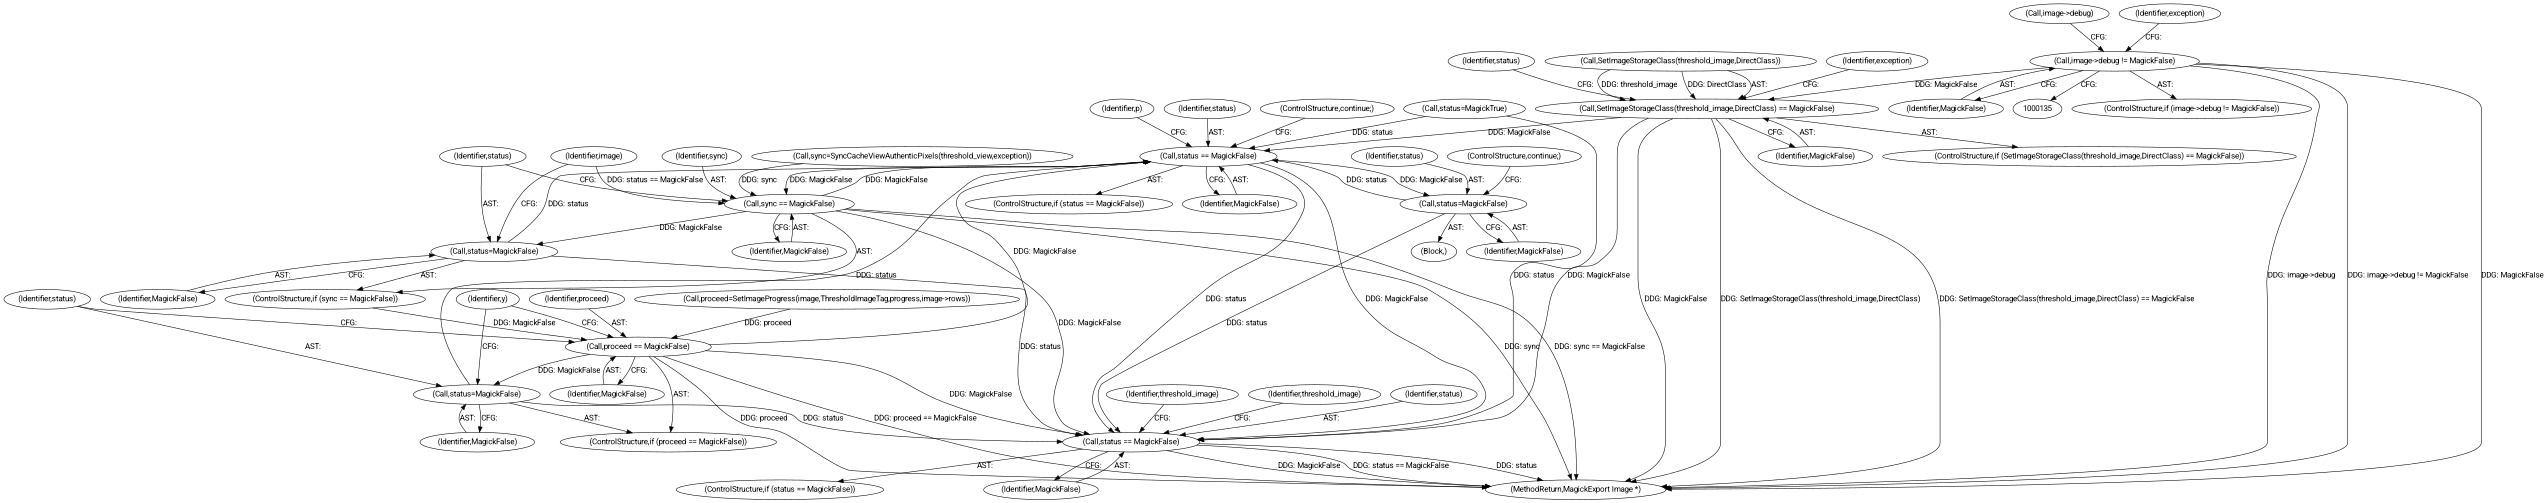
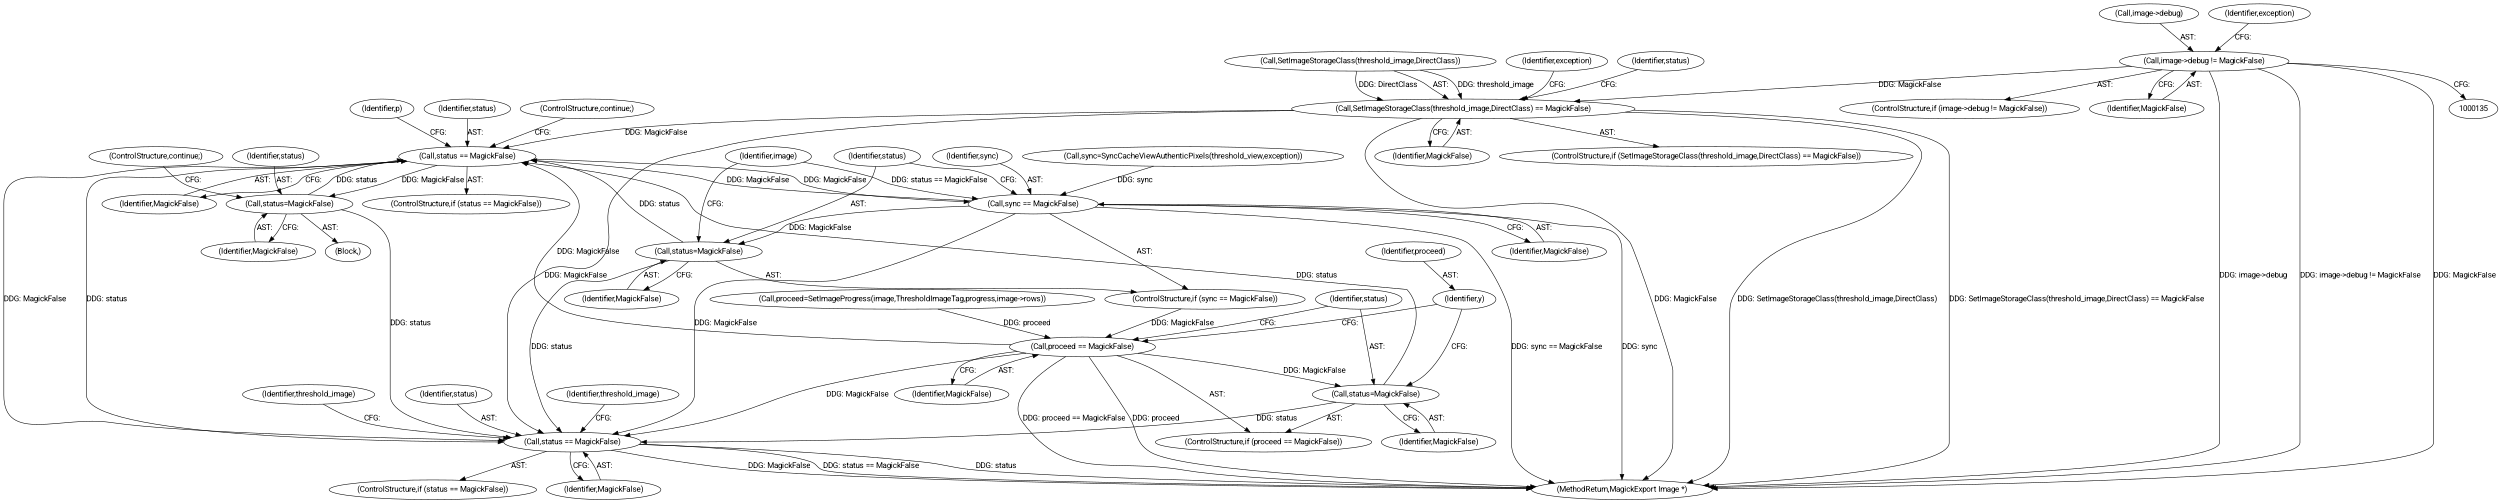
edge "(Call,image->debug)" -> "(Call,image->debug != MagickFalse)": label "CFG: " -> "AST: "
node "(Call,status=MagickTrue)": removed
edge "(Identifier,proceed)" -> "(Call,proceed == MagickFalse)": now "(Identifier,proceed)" -> "(Identifier,y)"
